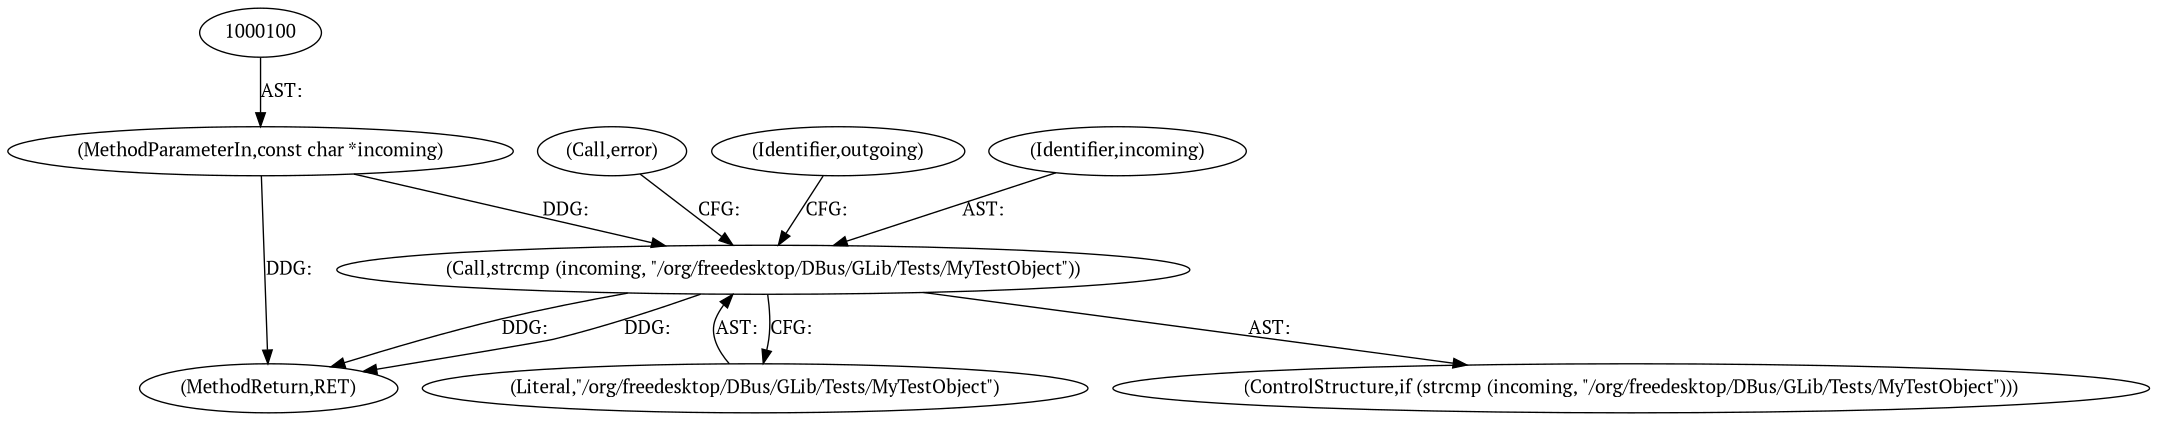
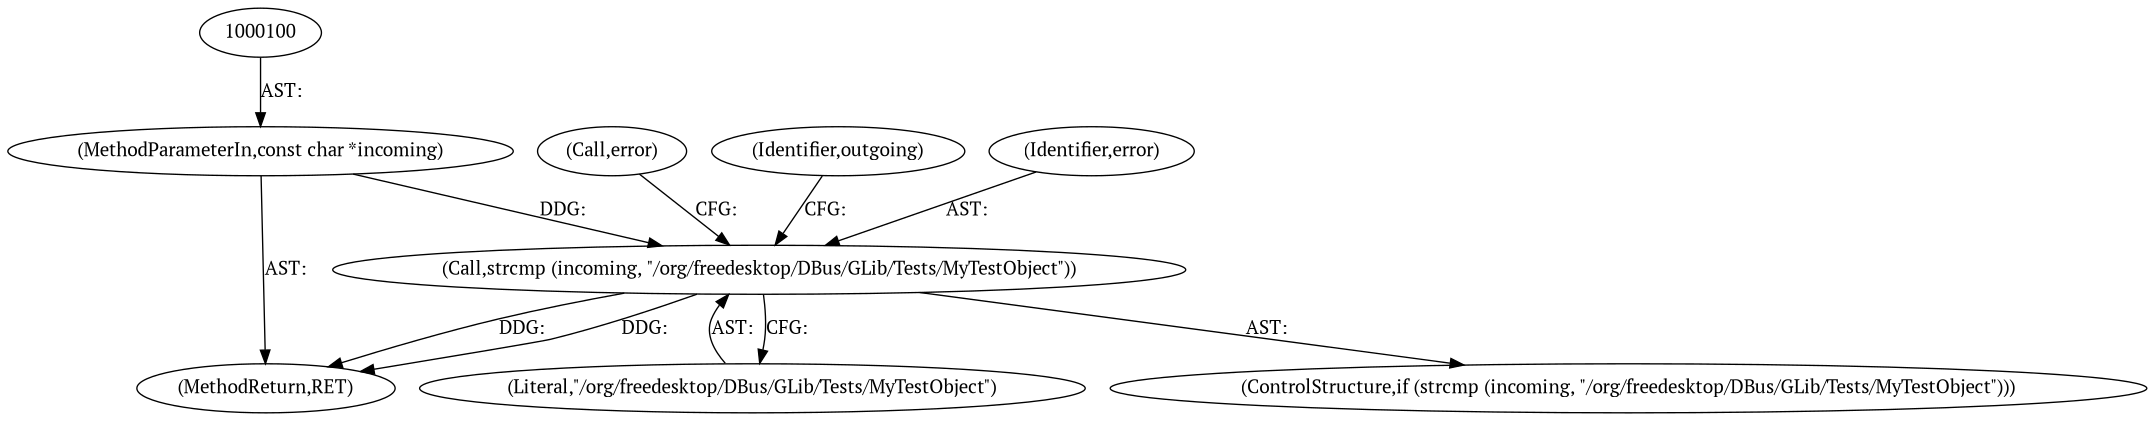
node "(Identifier,incoming)": label "(Identifier,incoming)" -> "(Identifier,error)"
edge "(MethodParameterIn,const char *incoming)" -> "(MethodReturn,RET)": label "DDG: " -> "AST: "
